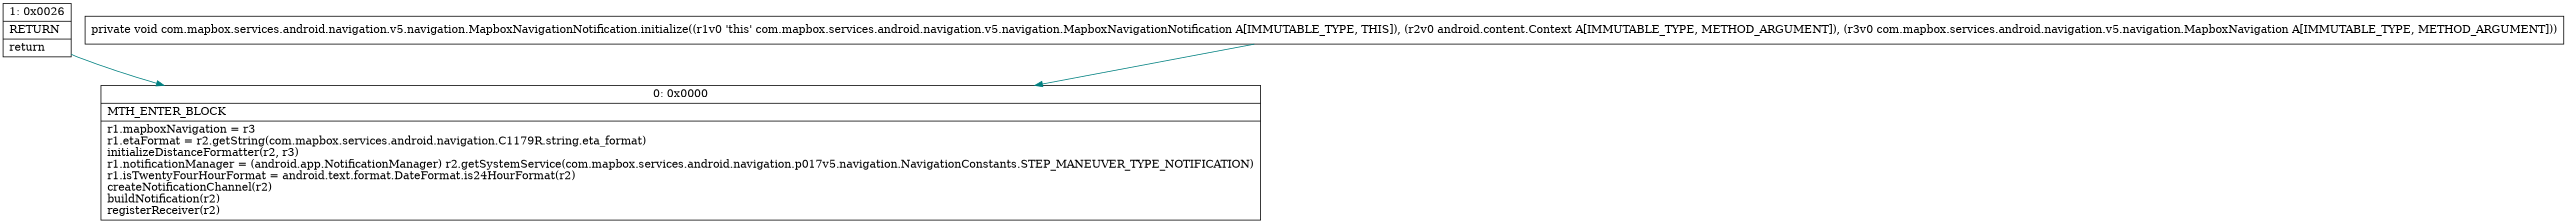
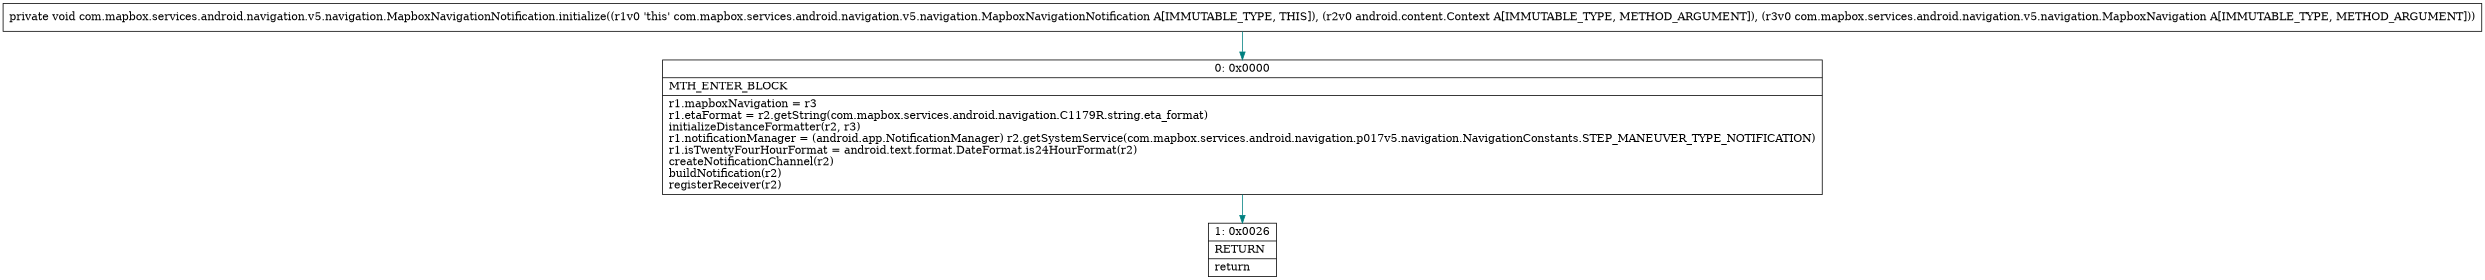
edge "1: 0x0026" -> "0: 0x0000": reversed
